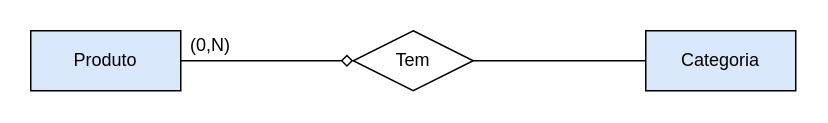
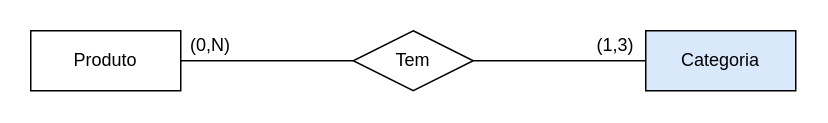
node "(1,3)": added
node "Produto": fillcolor #dae8fc -> #ffffff
edge "Produto" -> "Tem": arrowhead diamond -> none
